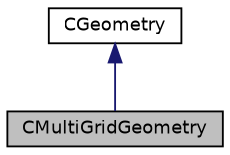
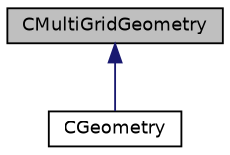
edge "CMultiGridGeometry" -> "CGeometry": reversed
